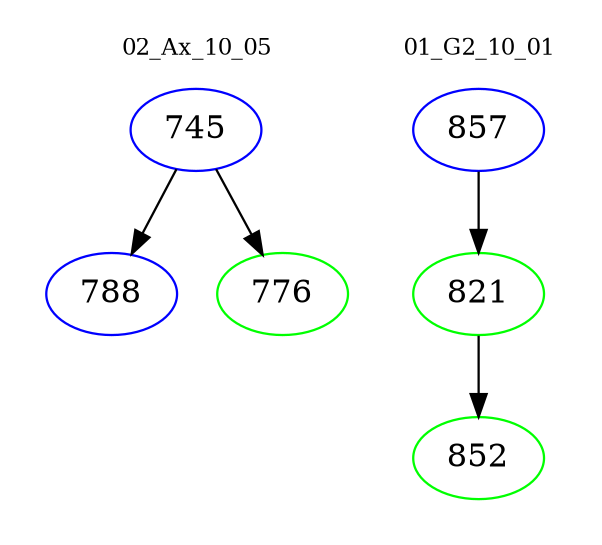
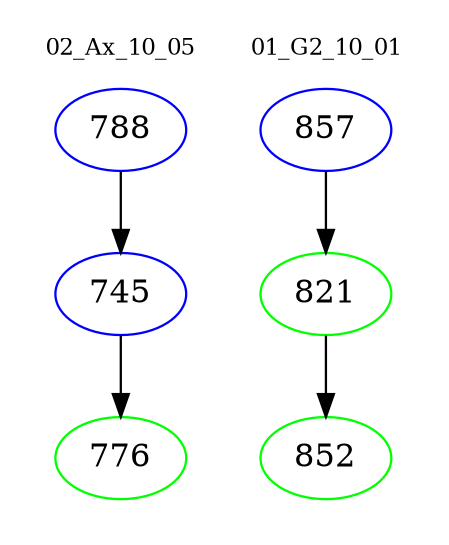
edge "745" -> "788": reversed
